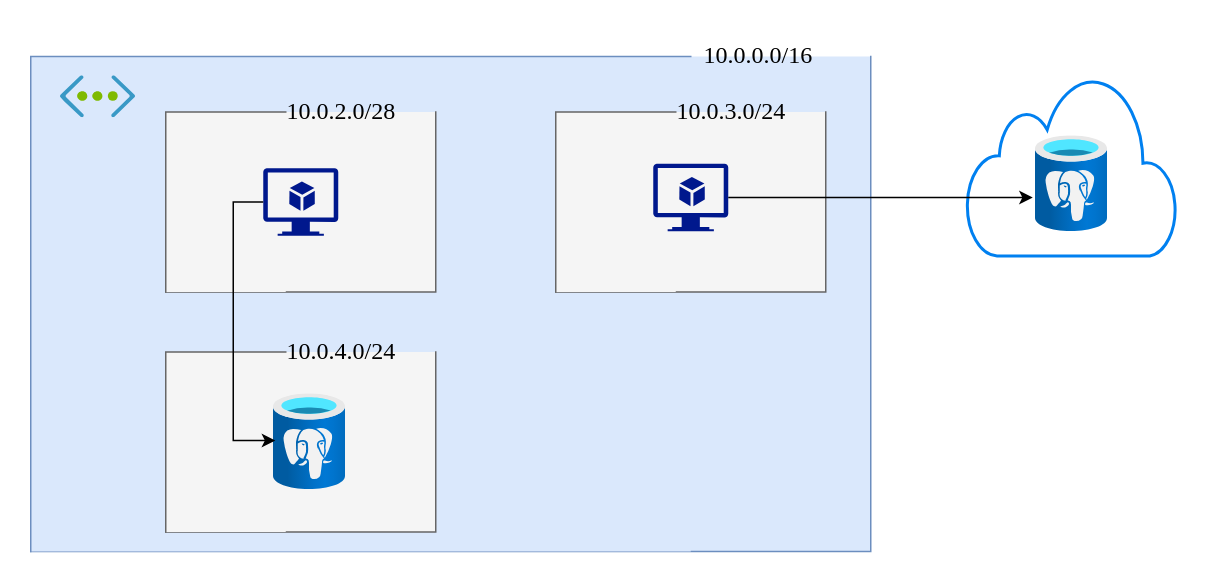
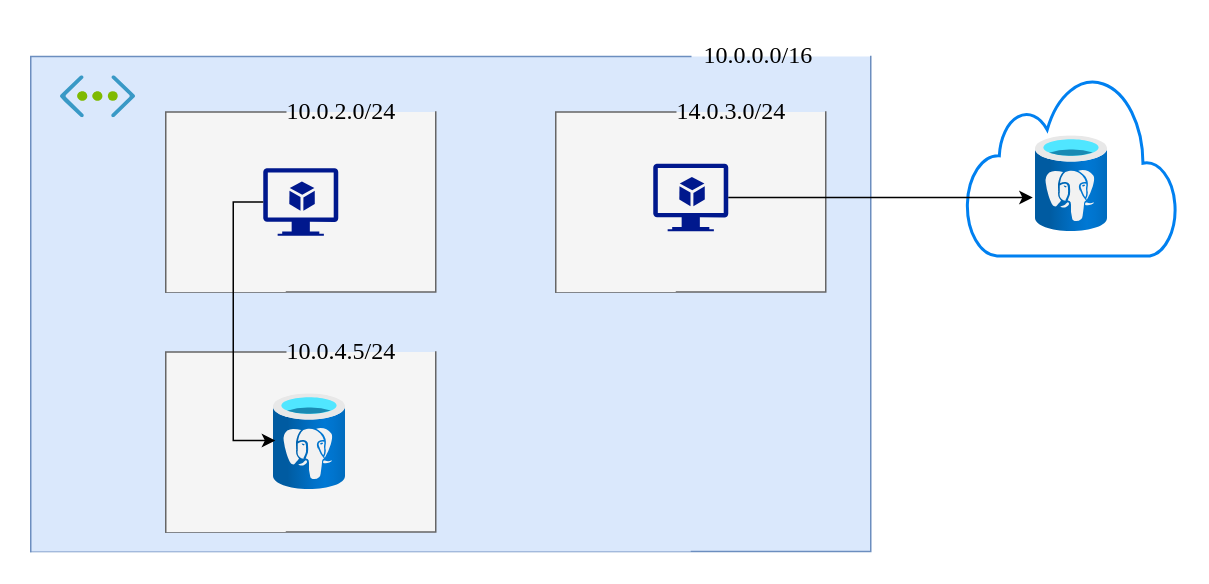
node "10.0.2.0/28": label "10.0.2.0/28" -> "10.0.2.0/24"
node "10.0.3.0/24": label "10.0.3.0/24" -> "14.0.3.0/24"
node "10.0.4.0/24": label "10.0.4.0/24" -> "10.0.4.5/24"
